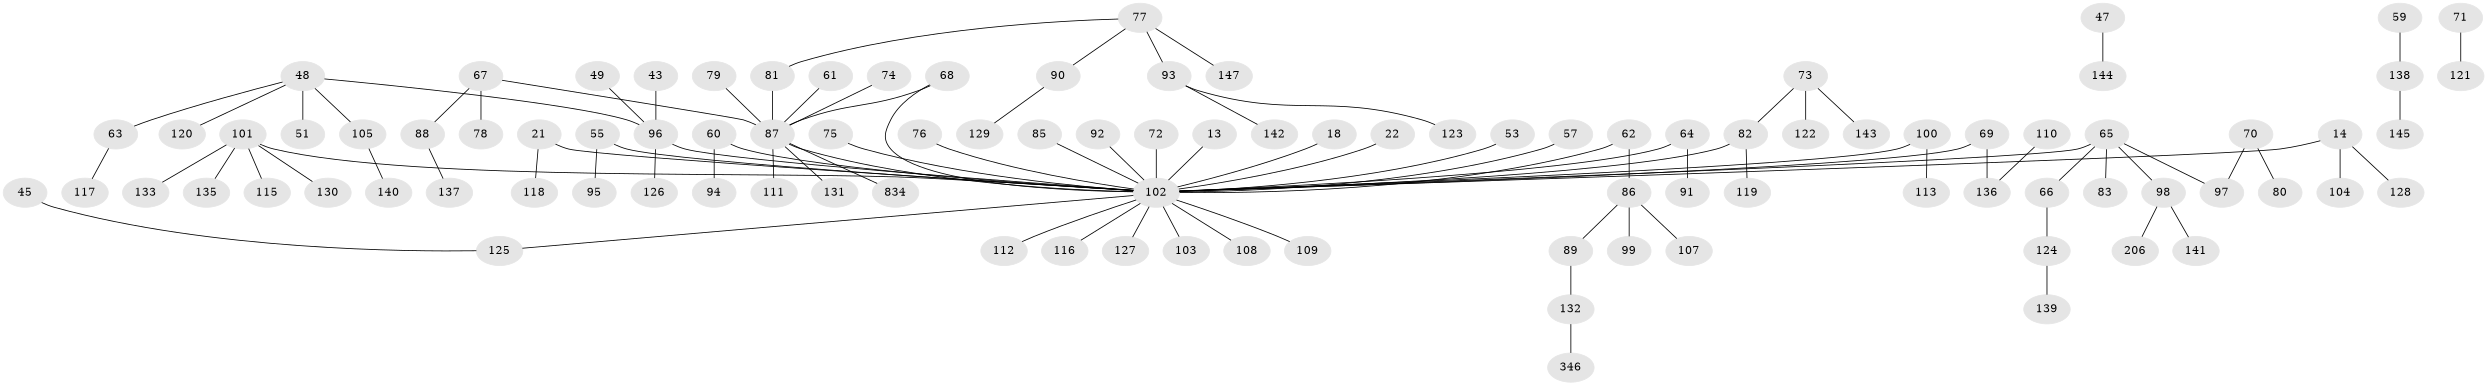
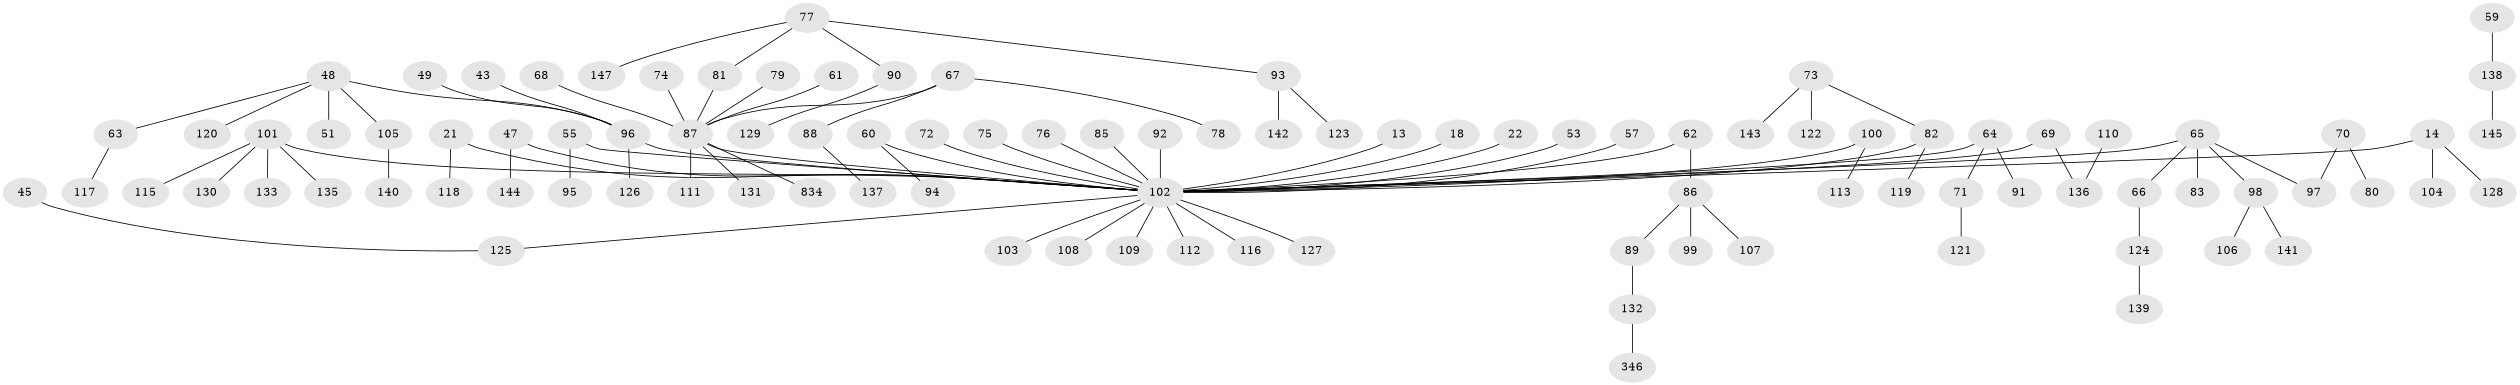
edge "68" -- "102": now "47" -- "102"
edge "64" -- "71": added
node "206": label "206" -> "106"
